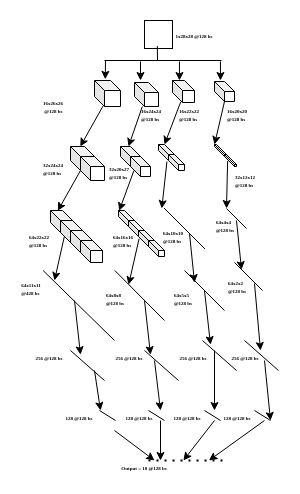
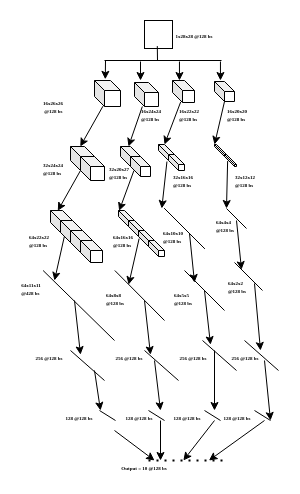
node "32x16x16 @128 bs": added
